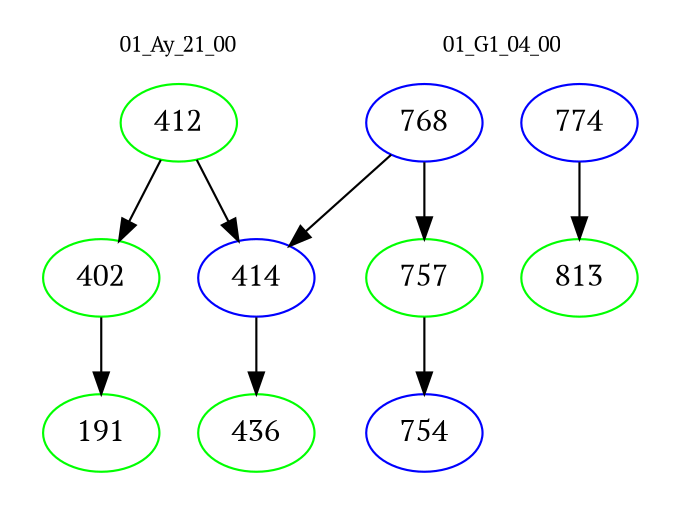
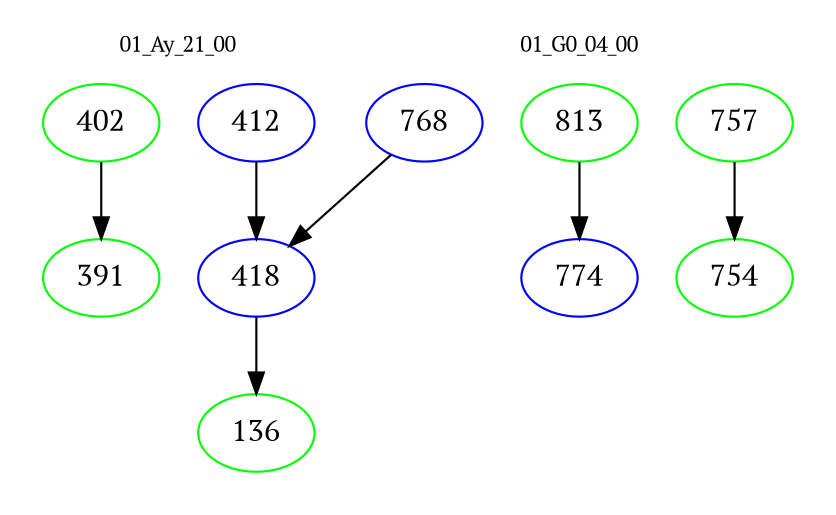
cluster "01_G1_04_00": label "01_G1_04_00" -> "01_G0_04_00"
node "412": color green -> blue
edge "768" -> "757": removed
edge "774" -> "813": reversed
edge "412" -> "402": removed
node "414": label "414" -> "418"
node "191": label "191" -> "391"
node "436": label "436" -> "136"
node "754": color blue -> green
